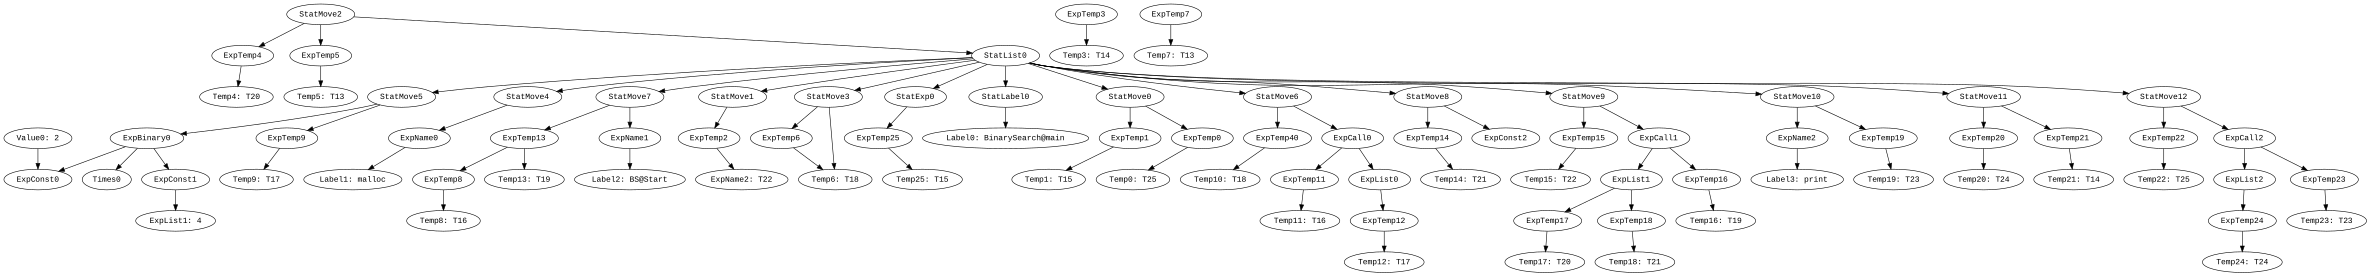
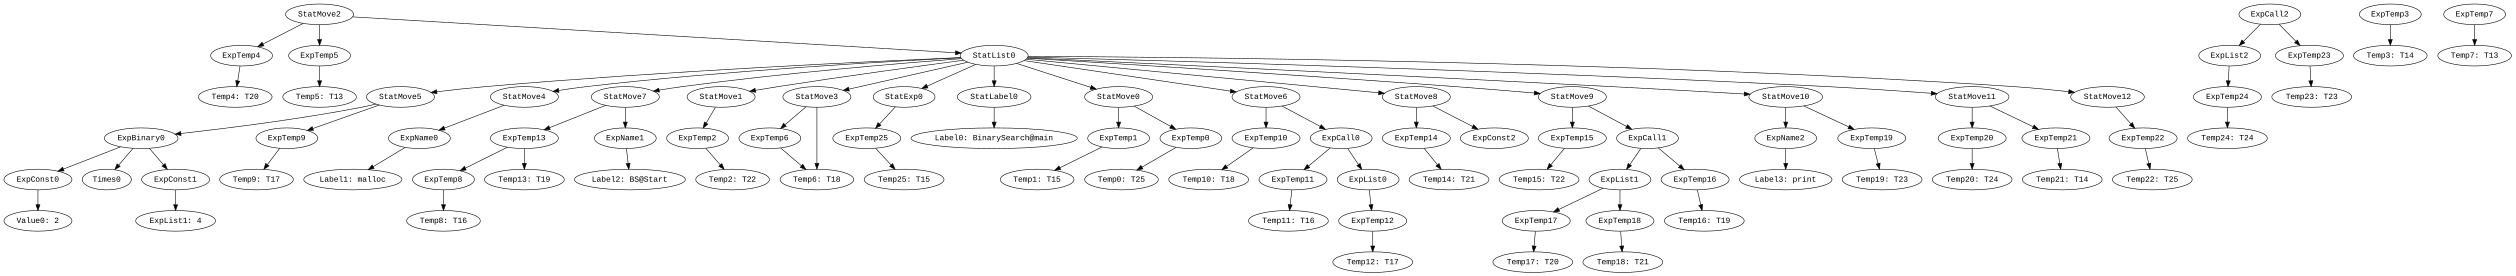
edge "StatMove12" -> "ExpCall2": removed
node "ExpTemp40": label "ExpTemp40" -> "ExpTemp10"
edge "Value0: 2" -> "ExpConst0": reversed
node "ExpName2: T22": label "ExpName2: T22" -> "Temp2: T22"
